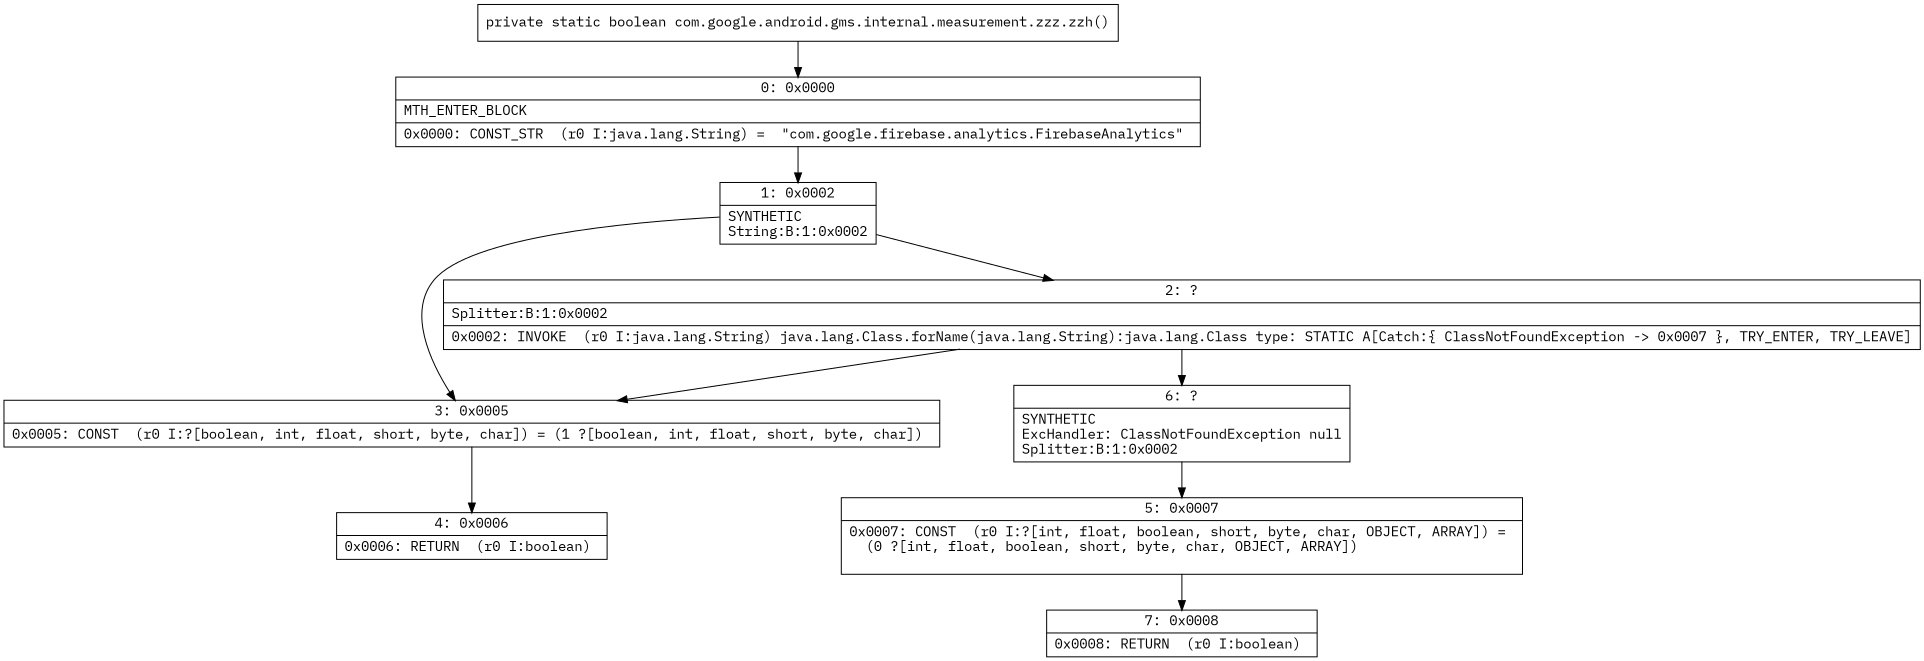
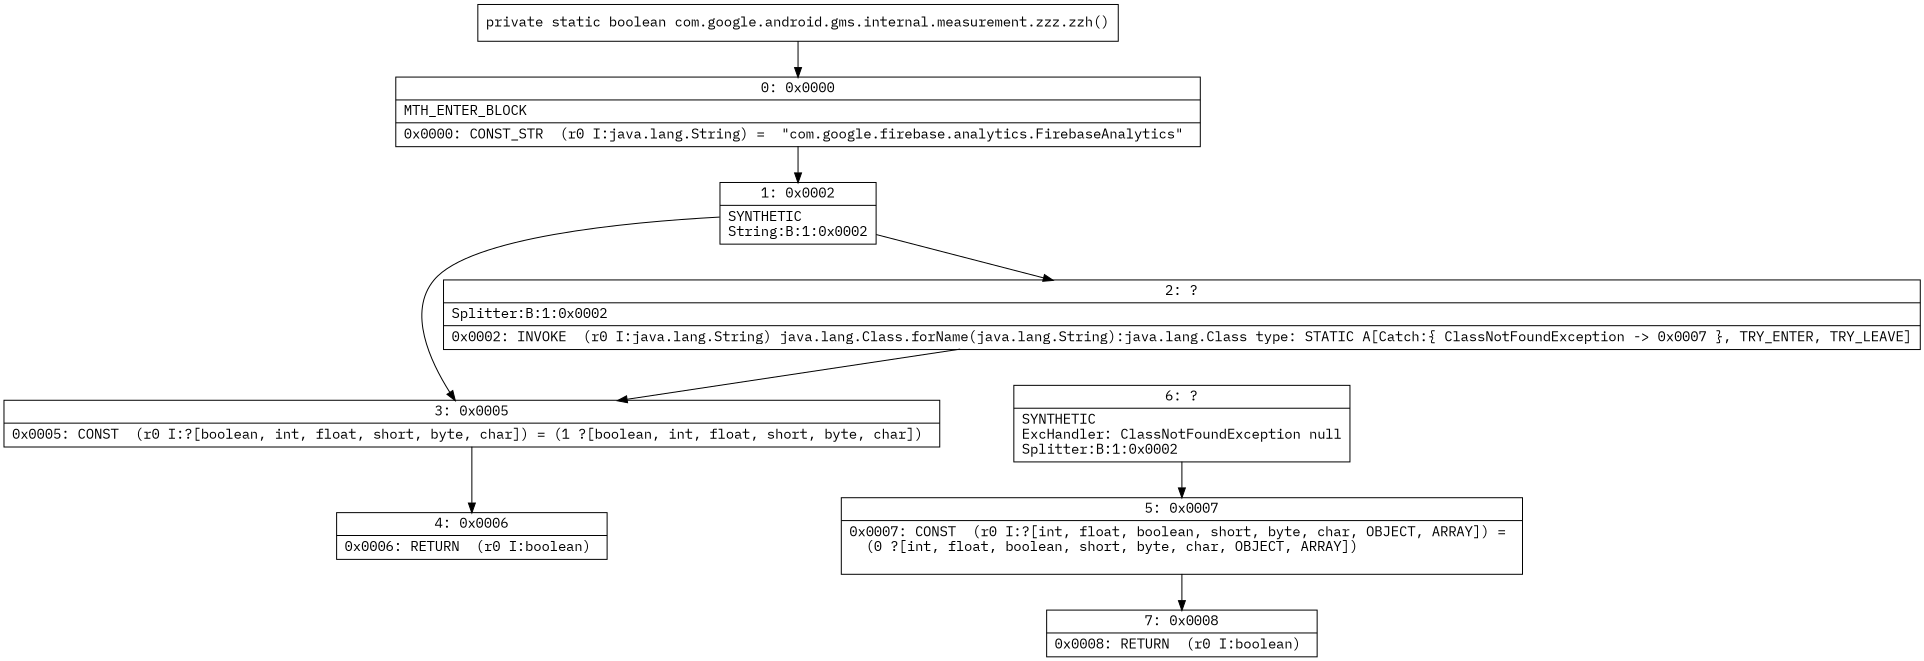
edge "2: ?" -> "6: ?": removed
